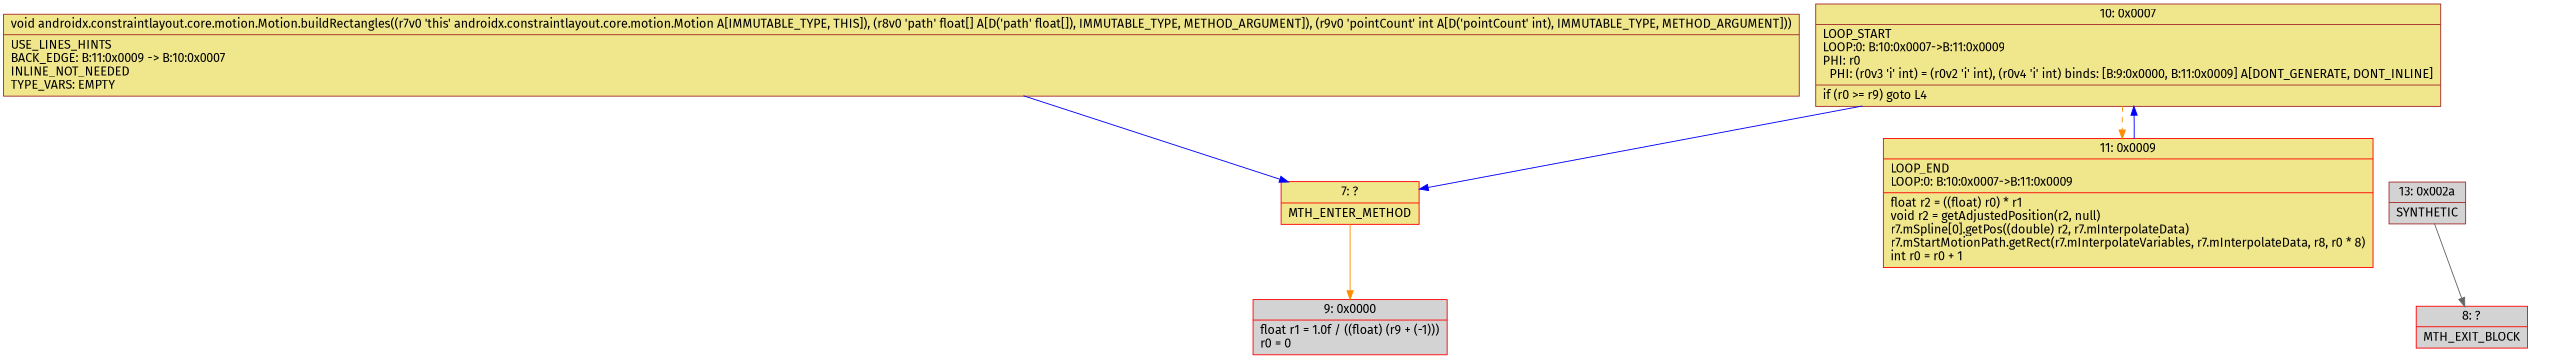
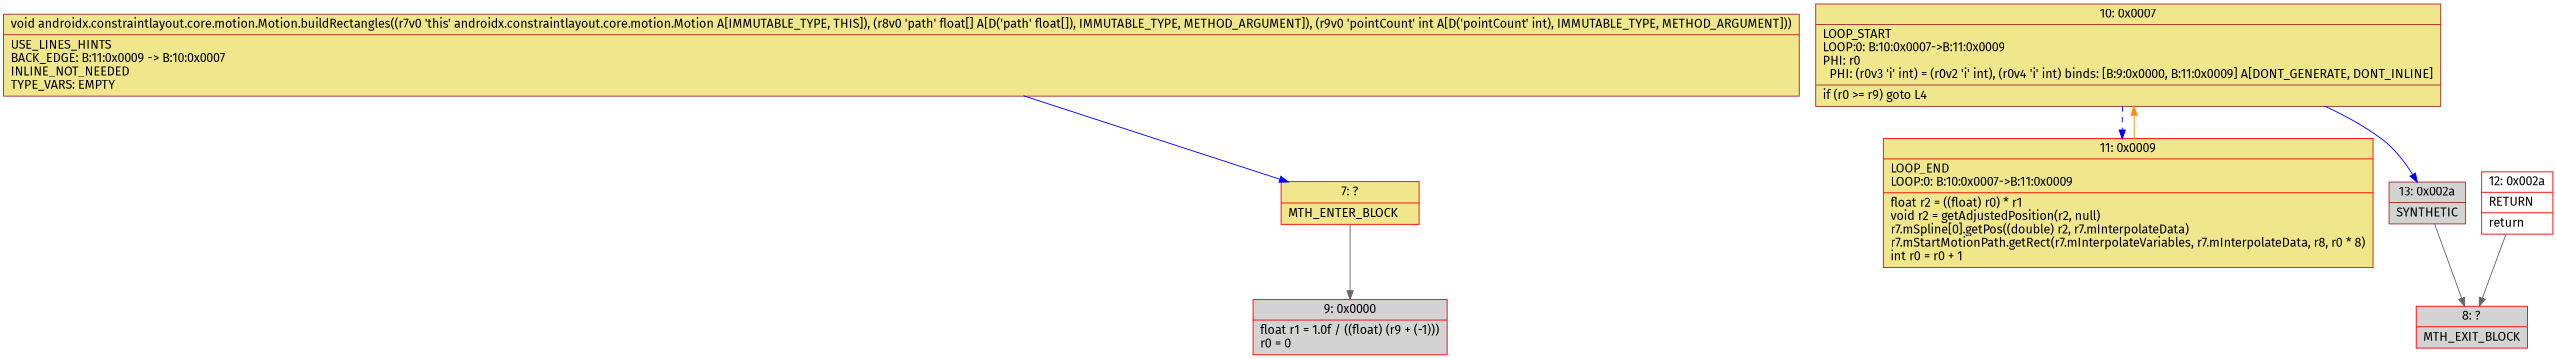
edge "10: 0x0007" -> "11: 0x0009": color darkorange -> blue
edge "11: 0x0009" -> "10: 0x0007": color blue -> darkorange
edge "10: 0x0007" -> "7: ?": now "10: 0x0007" -> "13: 0x002a"
node "12: 0x002a": added
node "7: ?": text "MTH_ENTER_METHOD" -> "MTH_ENTER_BLOCK"
edge "7: ?" -> "9: 0x0000": color darkorange -> gray40
